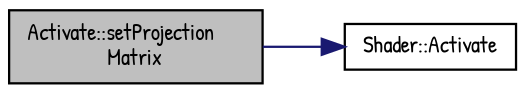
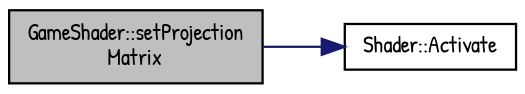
node "Activate::setProjection Matrix": label "Activate::setProjection Matrix" -> "GameShader::setProjection Matrix"
